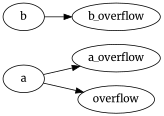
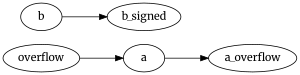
node "b_overflow": label "b_overflow" -> "b_signed"
edge "a" -> "overflow": reversed
